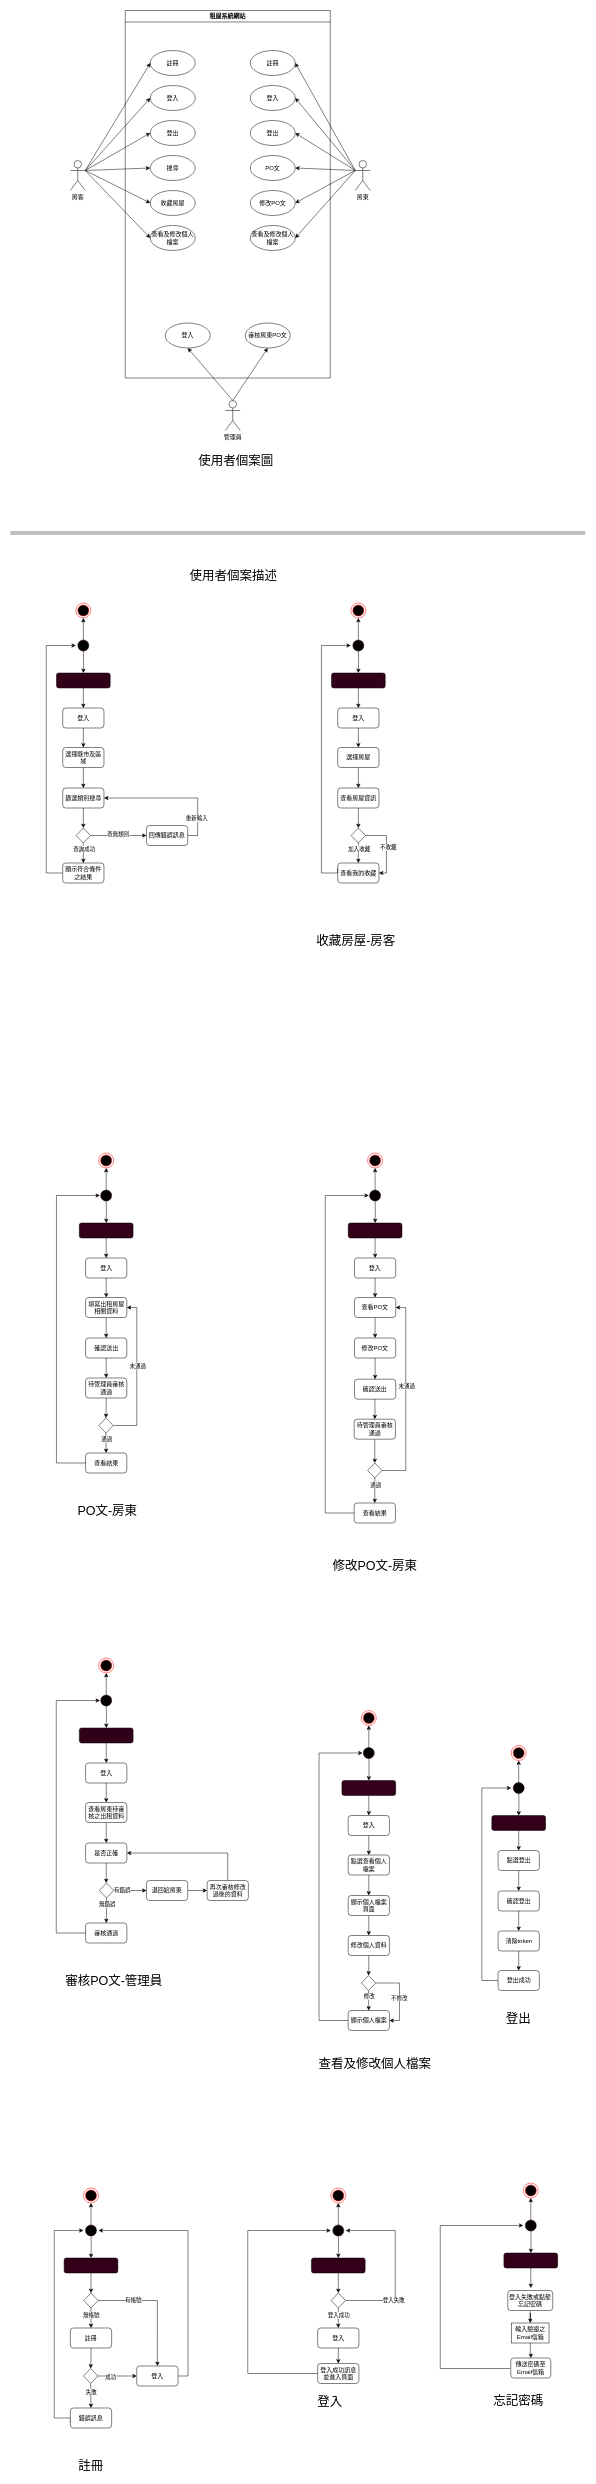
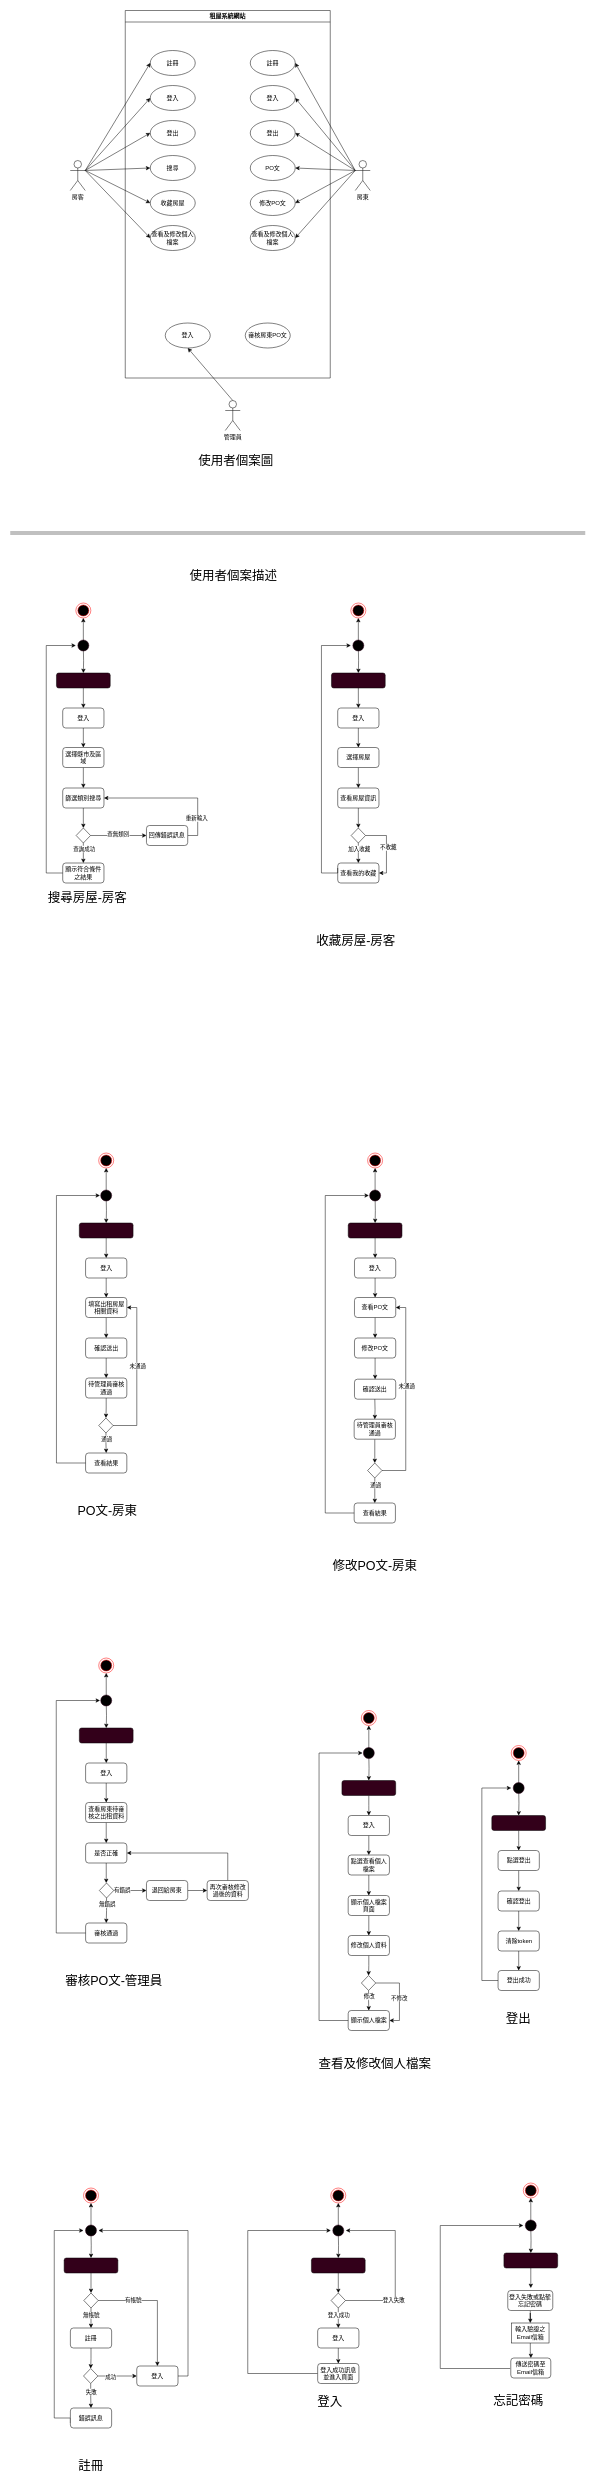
edge "管理員" -> "審核房東PO文": removed
node "搜尋房屋-房客": added
